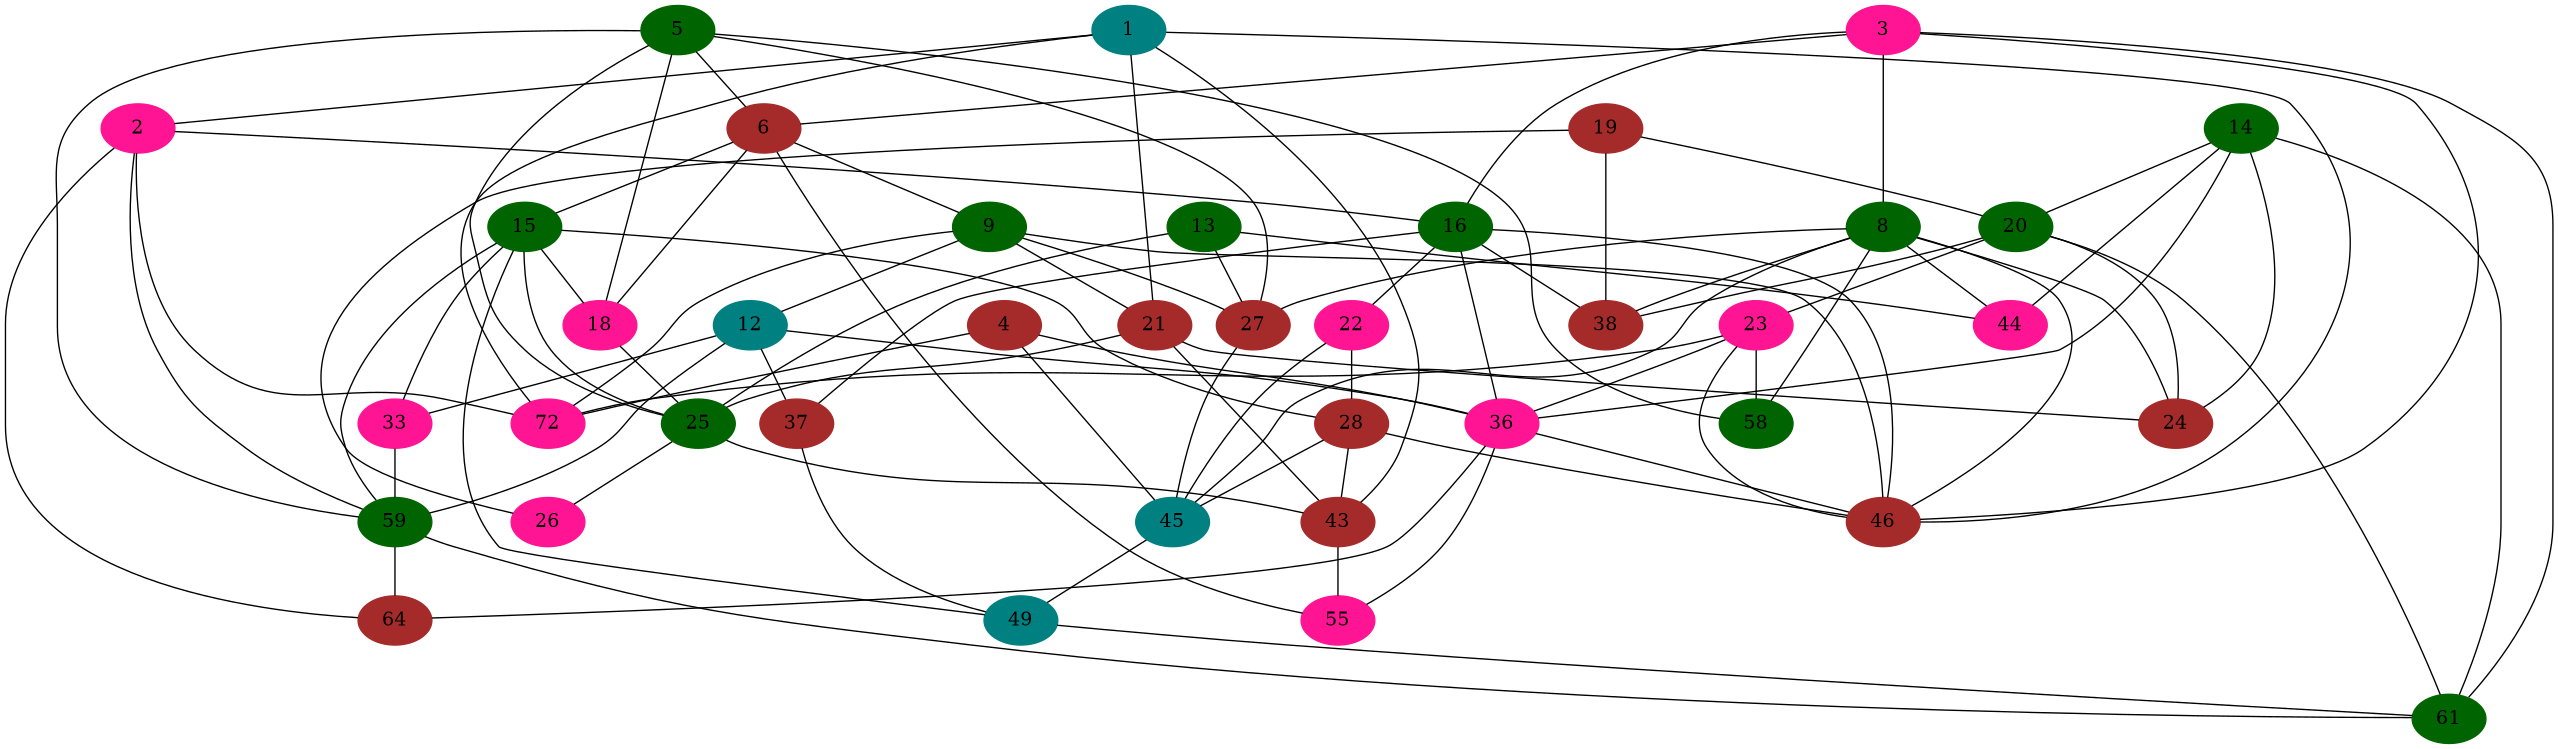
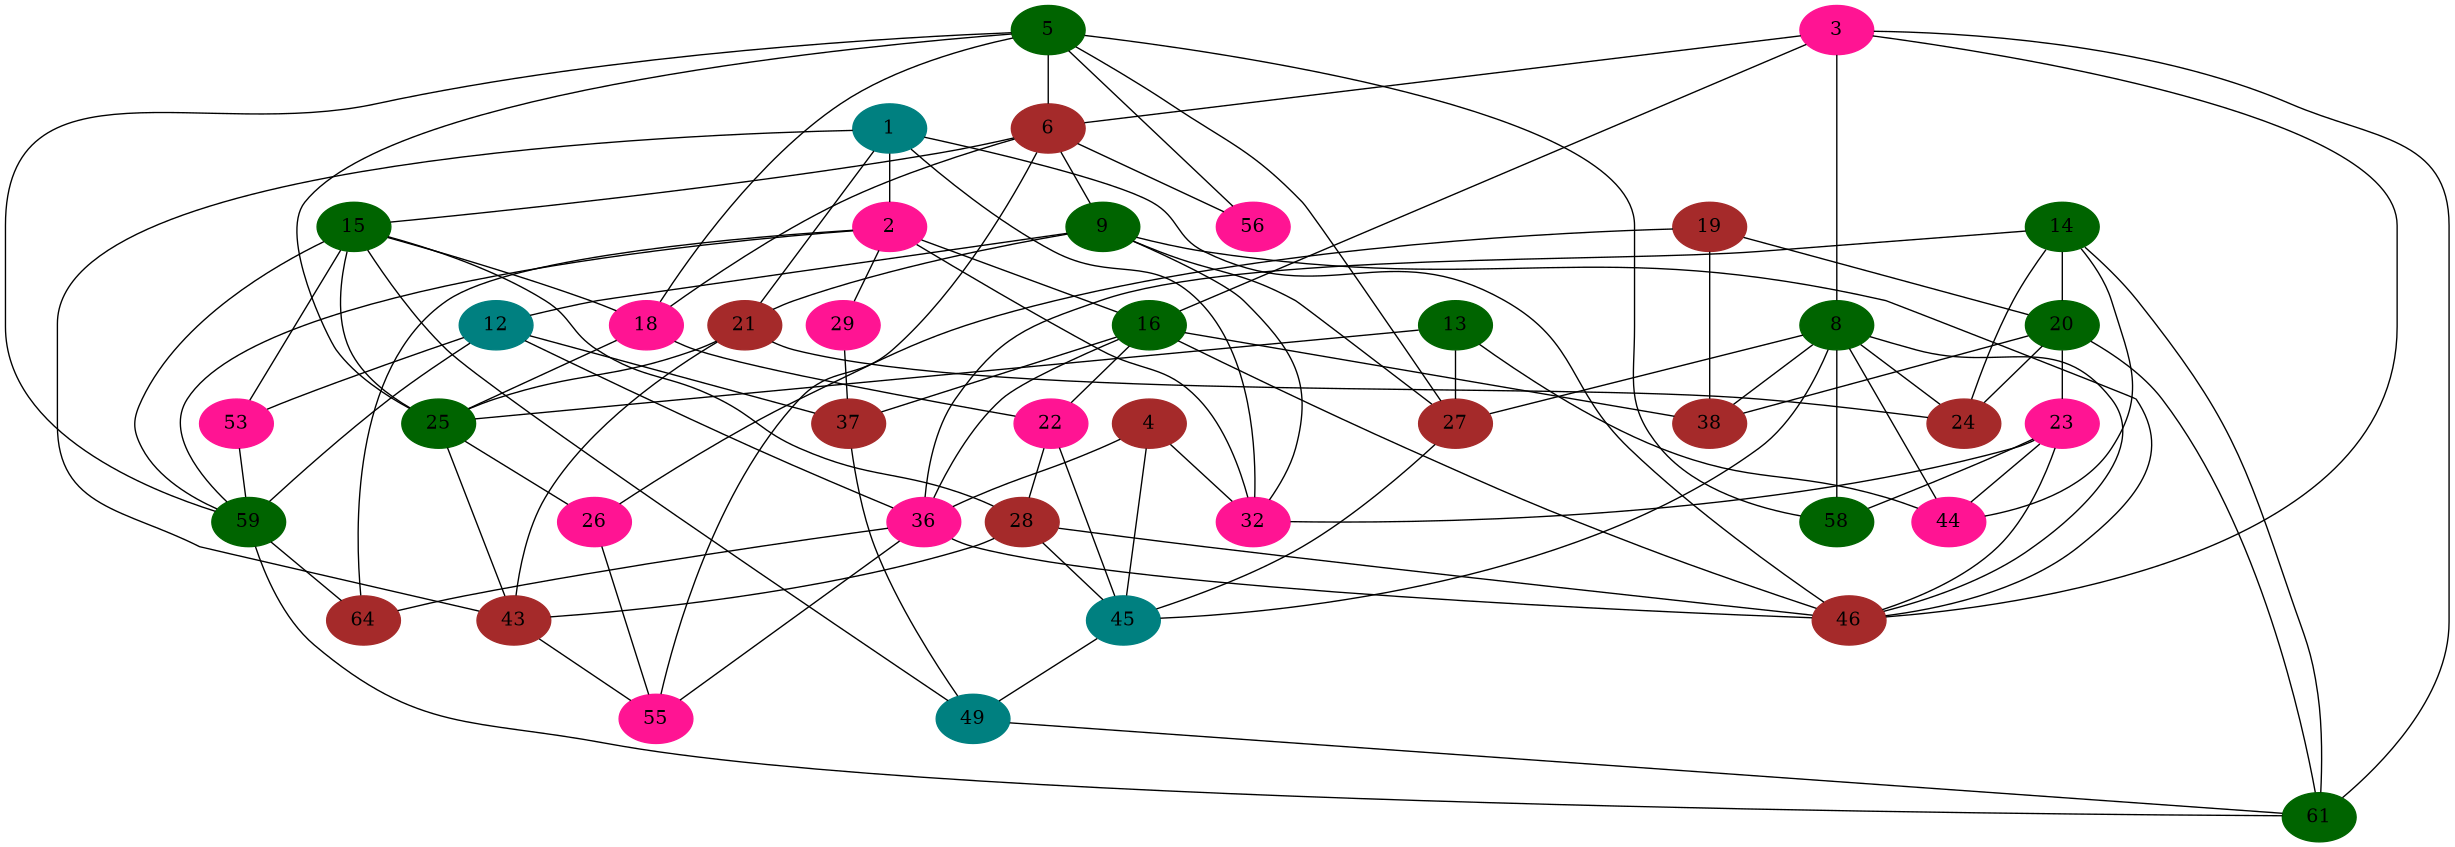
node "56": added
node "29": added
edge "23" -- "36": now "23" -- "44"
edge "18" -- "22": added
node "33": label "33" -> "53"
node "72": label "72" -> "32"
edge "26" -- "55": added
